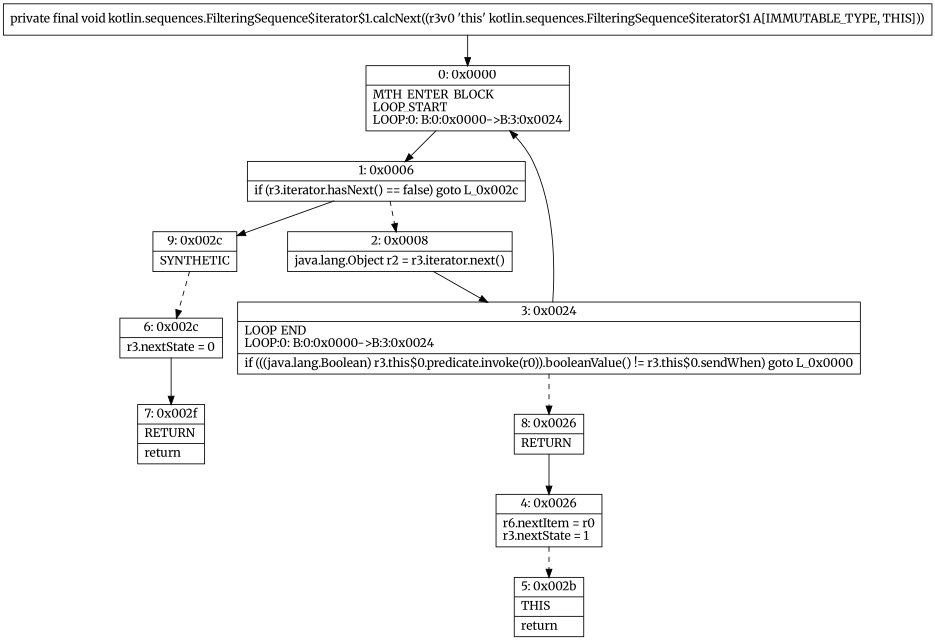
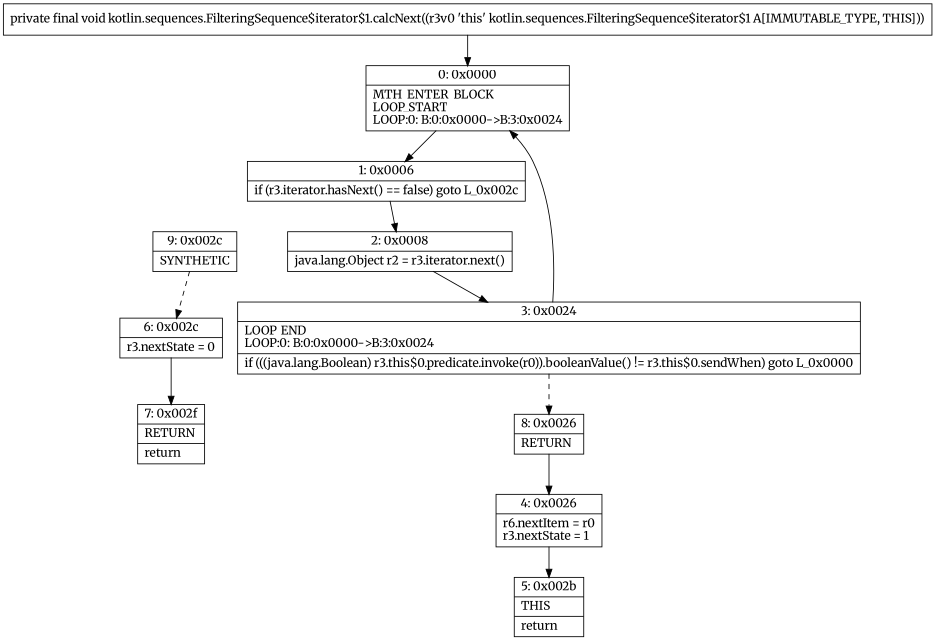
edge "1: 0x0006" -> "2: 0x0008": style dashed -> solid
edge "1: 0x0006" -> "9: 0x002c": removed
edge "4: 0x0026" -> "5: 0x002b": style dashed -> solid
